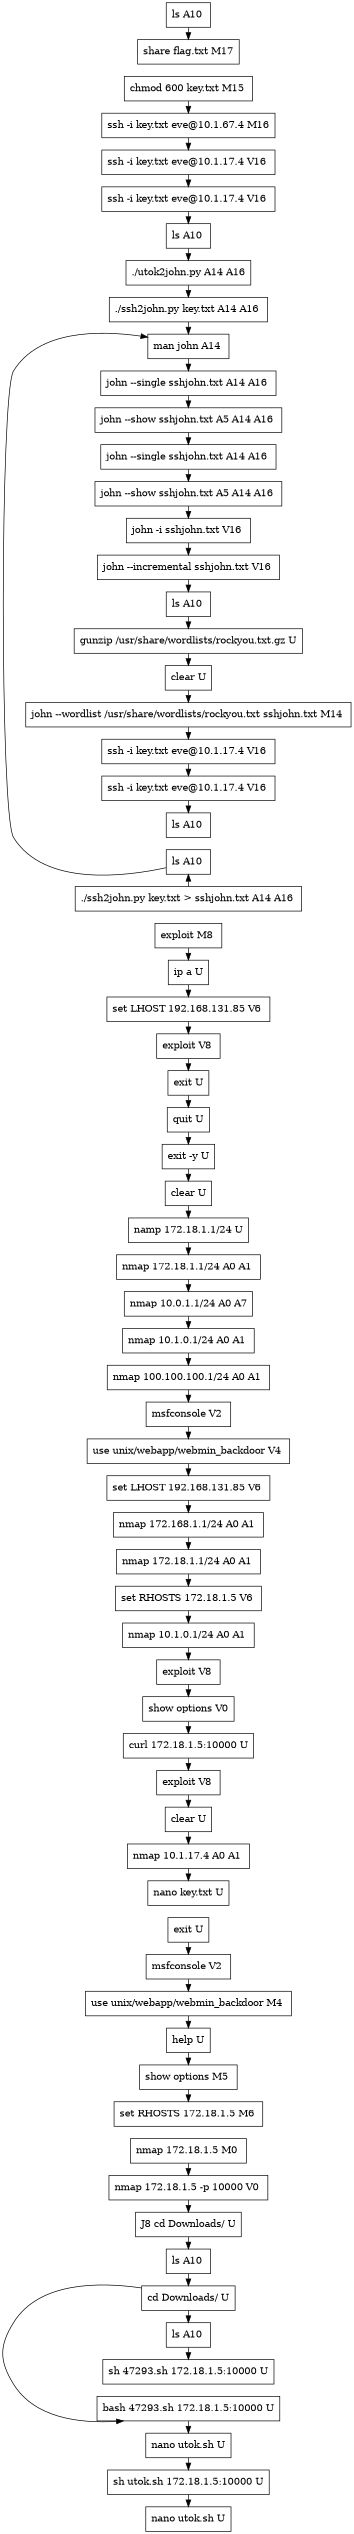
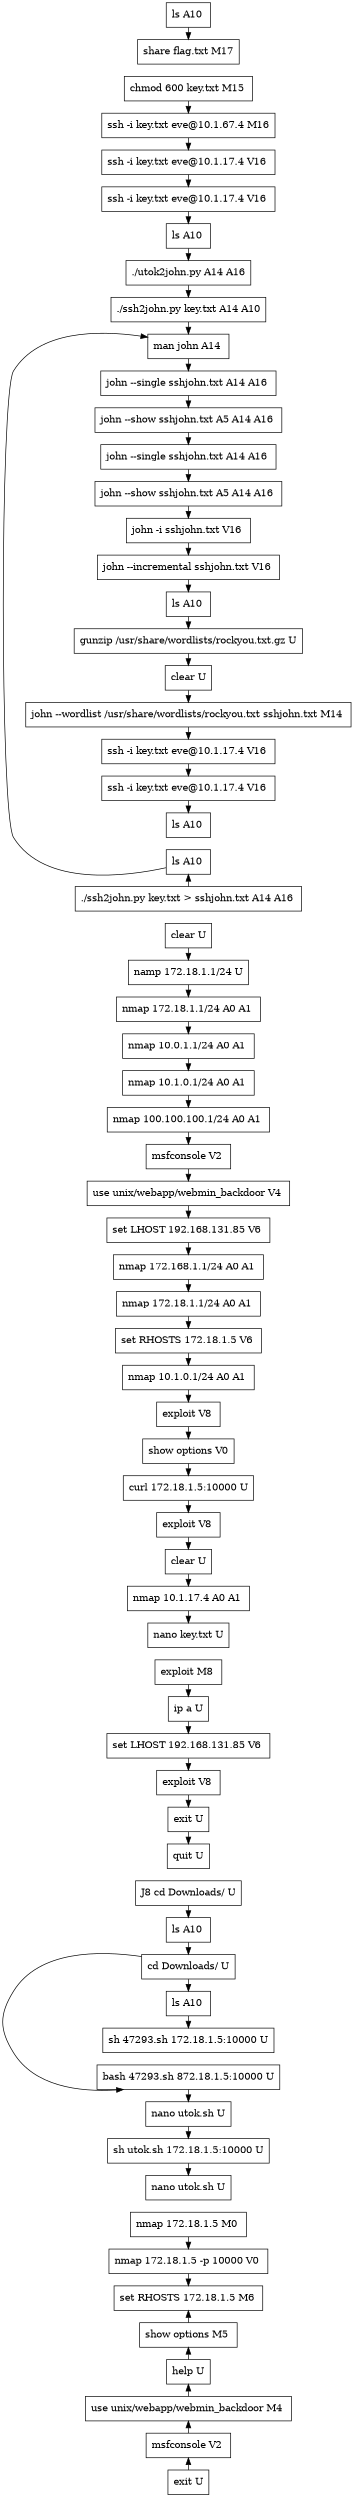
node "./ssh2john.py key.txt A14 A16": label "./ssh2john.py key.txt A14 A16" -> "./ssh2john.py key.txt A14 A10"
node "exit -y U": removed
node "nmap 10.0.1.1/24 A0 A7": label "nmap 10.0.1.1/24 A0 A7" -> "nmap 10.0.1.1/24 A0 A1"
edge "nmap 172.18.1.5 -p 10000 V0" -> "J8 cd Downloads/ U": now "nmap 172.18.1.5 -p 10000 V0" -> "set RHOSTS 172.18.1.5 M6"
node "bash 47293.sh 172.18.1.5:10000 U": label "bash 47293.sh 172.18.1.5:10000 U" -> "bash 47293.sh 872.18.1.5:10000 U"
